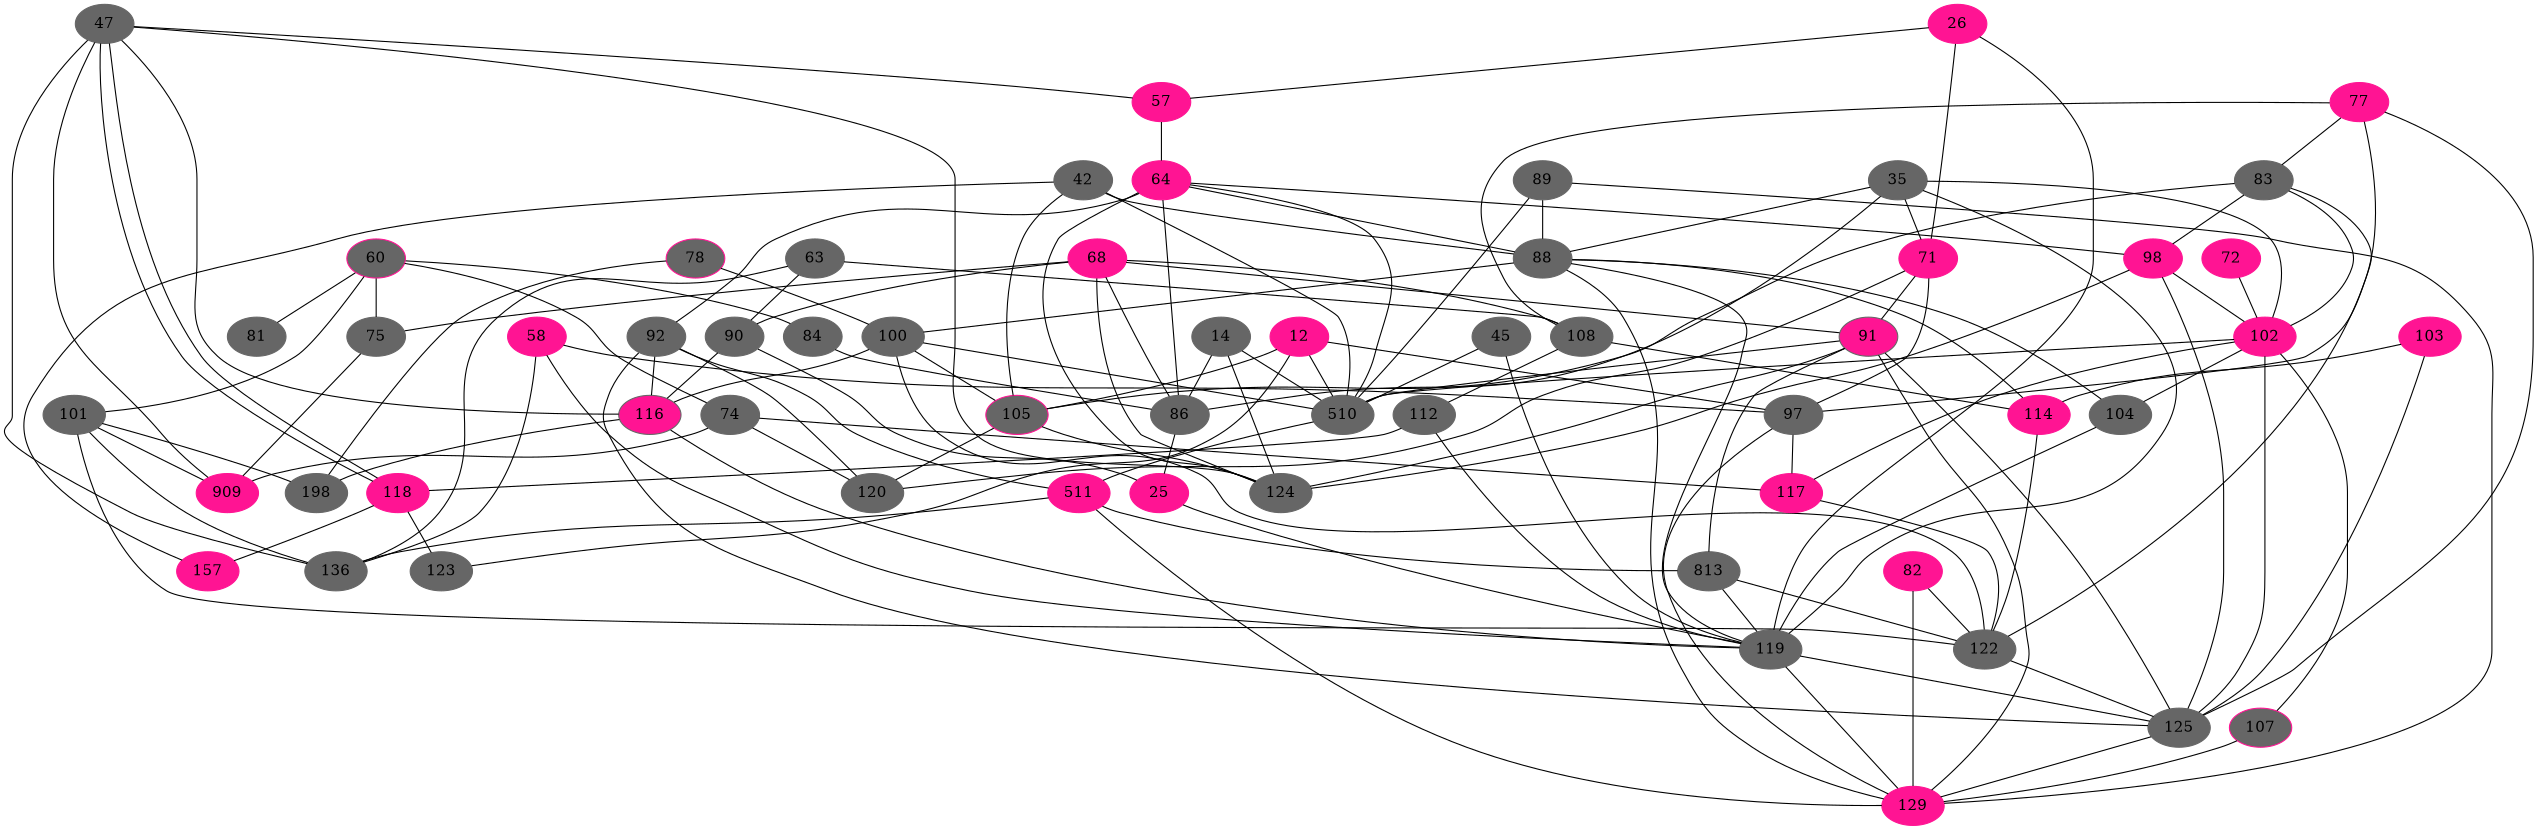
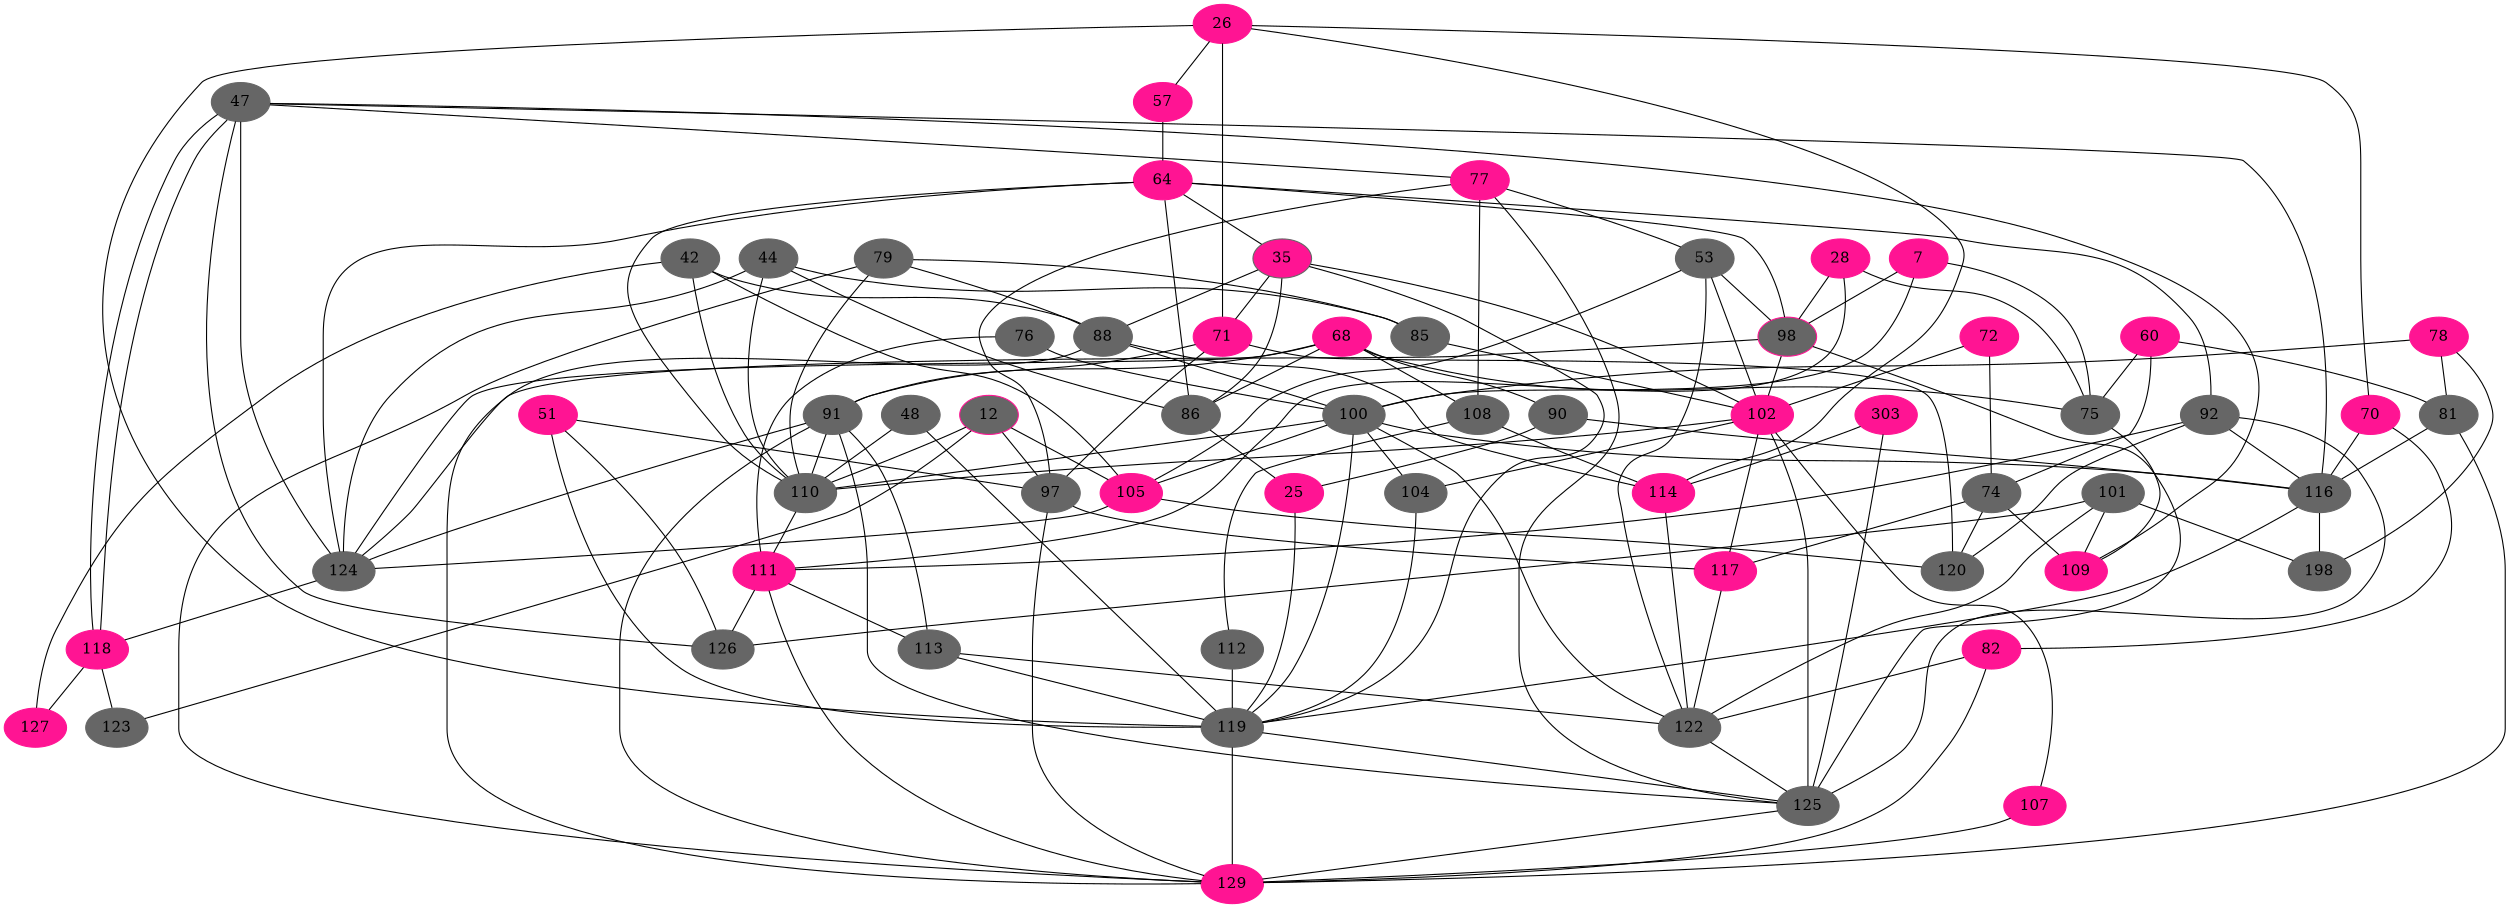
edge "47" -- "57": now "47" -- "77"
edge "26" -- "114": added
node "89": label "89" -> "79"
node "35": fillcolor gray40 -> deeppink
node "83": label "83" -> "53"
edge "64" -- "88": now "64" -- "35"
node "60": fillcolor gray40 -> deeppink
node "78": fillcolor gray40 -> deeppink
node "63": removed
node "28": added
node "7": added
node "98": fillcolor deeppink -> gray40
edge "88" -- "104": now "100" -- "104"
node "58": label "58" -> "51"
node "84": removed
node "76": added
node "14": label "14" -> "44"
node "12": fillcolor deeppink -> gray40
node "85": added
node "45": label "45" -> "48"
node "91": fillcolor deeppink -> gray40
node "103": label "103" -> "303"
edge "60" -- "101": removed
edge "78" -- "81": added
node "116": fillcolor deeppink -> gray40
node "105": fillcolor gray40 -> deeppink
node "510": label "510" -> "110"
node "70": added
edge "72" -- "74": added
edge "88" -- "119": now "100" -- "119"
edge "81" -- "116": added
edge "112" -- "118": now "124" -- "118"
node "909": label "909" -> "109"
node "511": label "511" -> "111"
node "157": label "157" -> "127"
node "136": label "136" -> "126"
node "813": label "813" -> "113"
node "107": fillcolor gray40 -> deeppink
edge "81" -- "129": added
